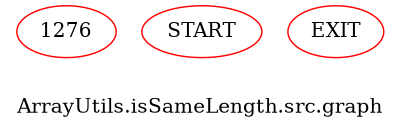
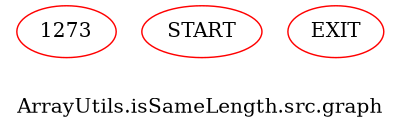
node "1276": label "1276" -> "1273"
